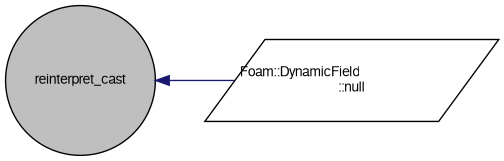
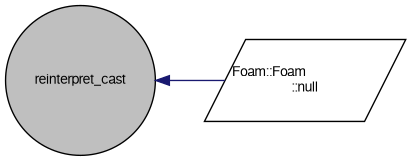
node "Foam::DynamicField ::null": label "Foam::DynamicField ::null" -> "Foam::Foam ::null"
